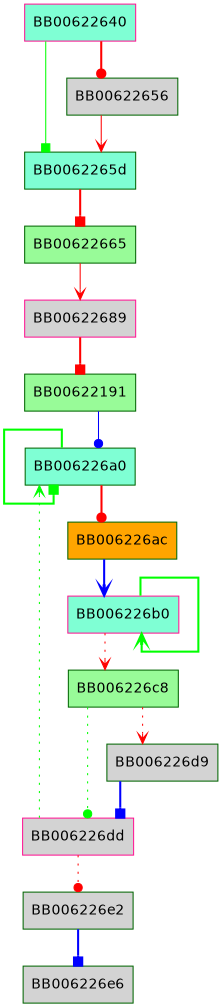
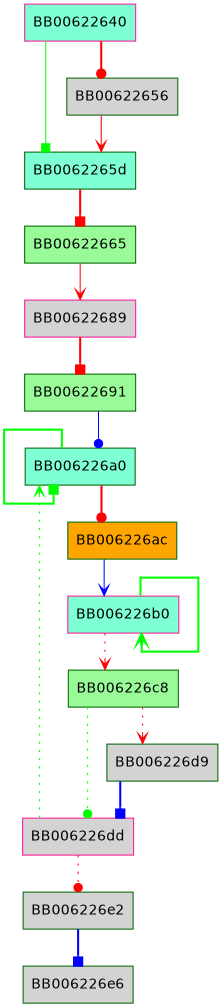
node "BB00622191": label "BB00622191" -> "BB00622691"
edge "BB006226ac" -> "BB006226b0": style bold -> solid
